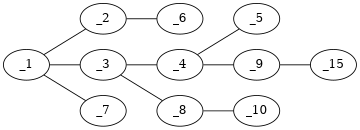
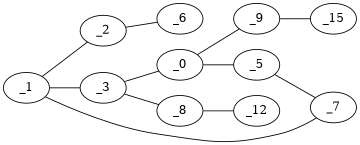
node "_4": label "_4" -> "_0"
edge "_5" -- "_7": added
node "_10": label "_10" -> "_12"
